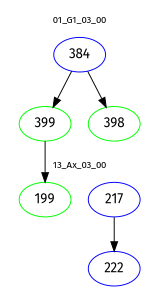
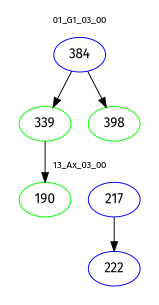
node "399": label "399" -> "339"
node "199": label "199" -> "190"
